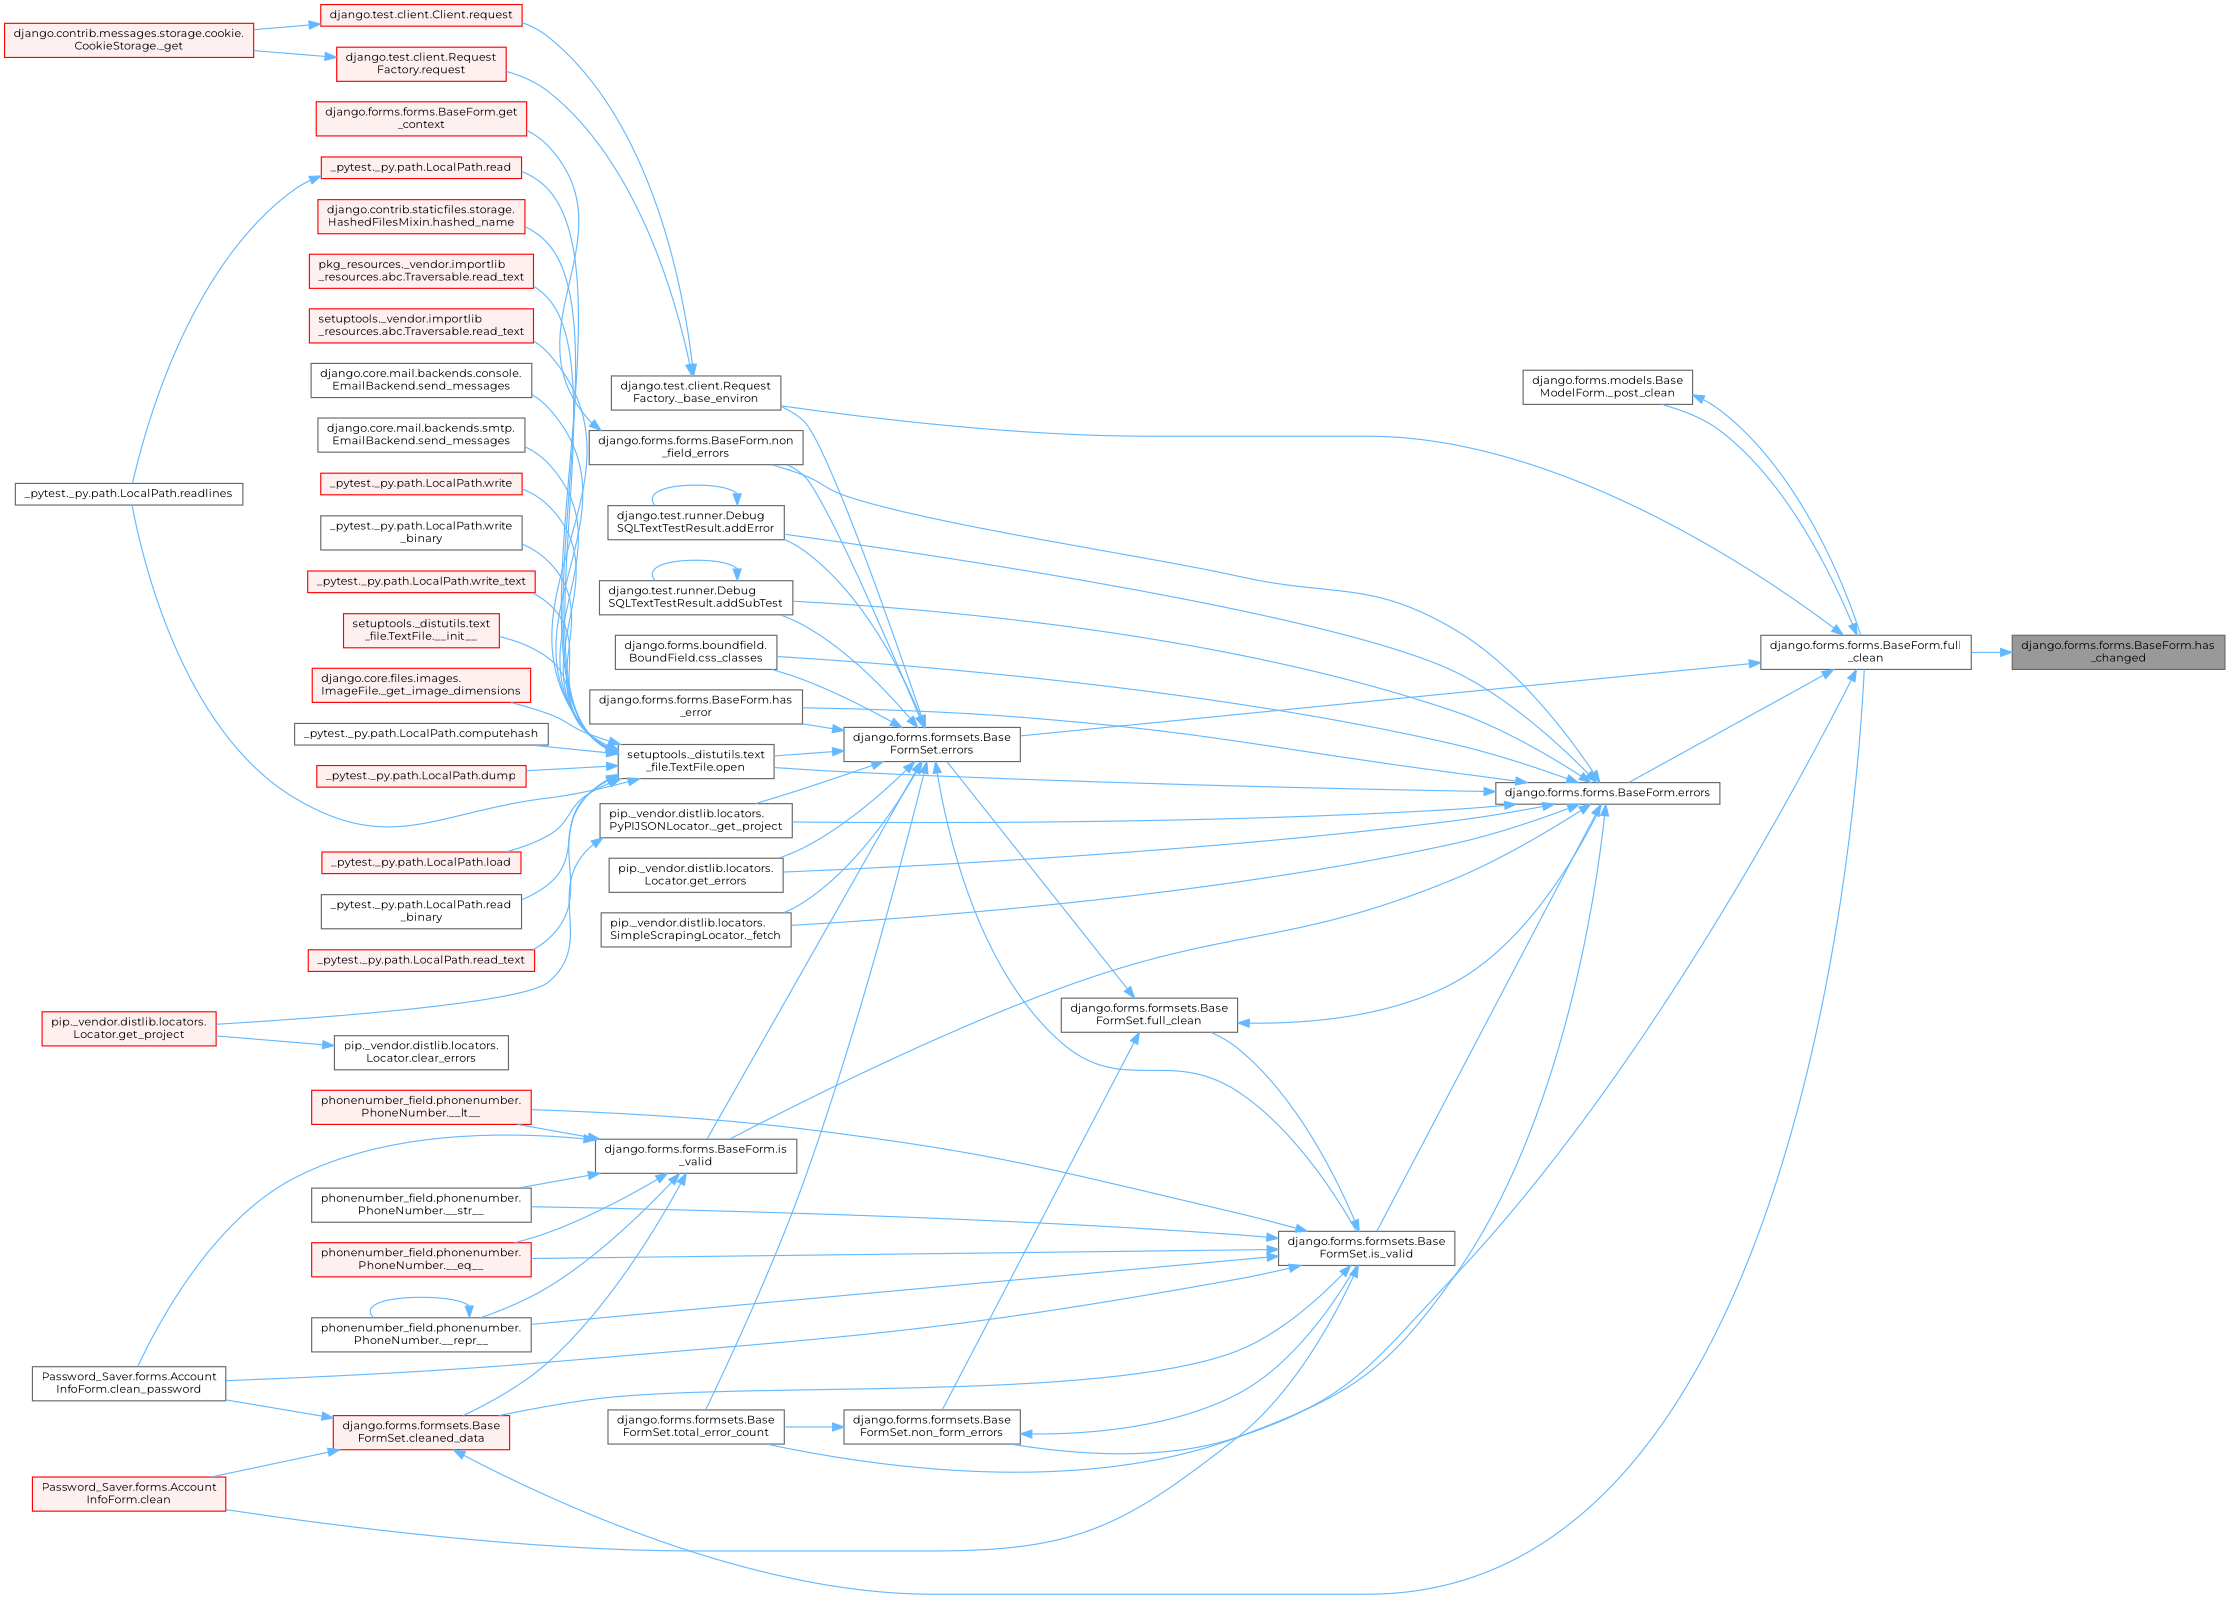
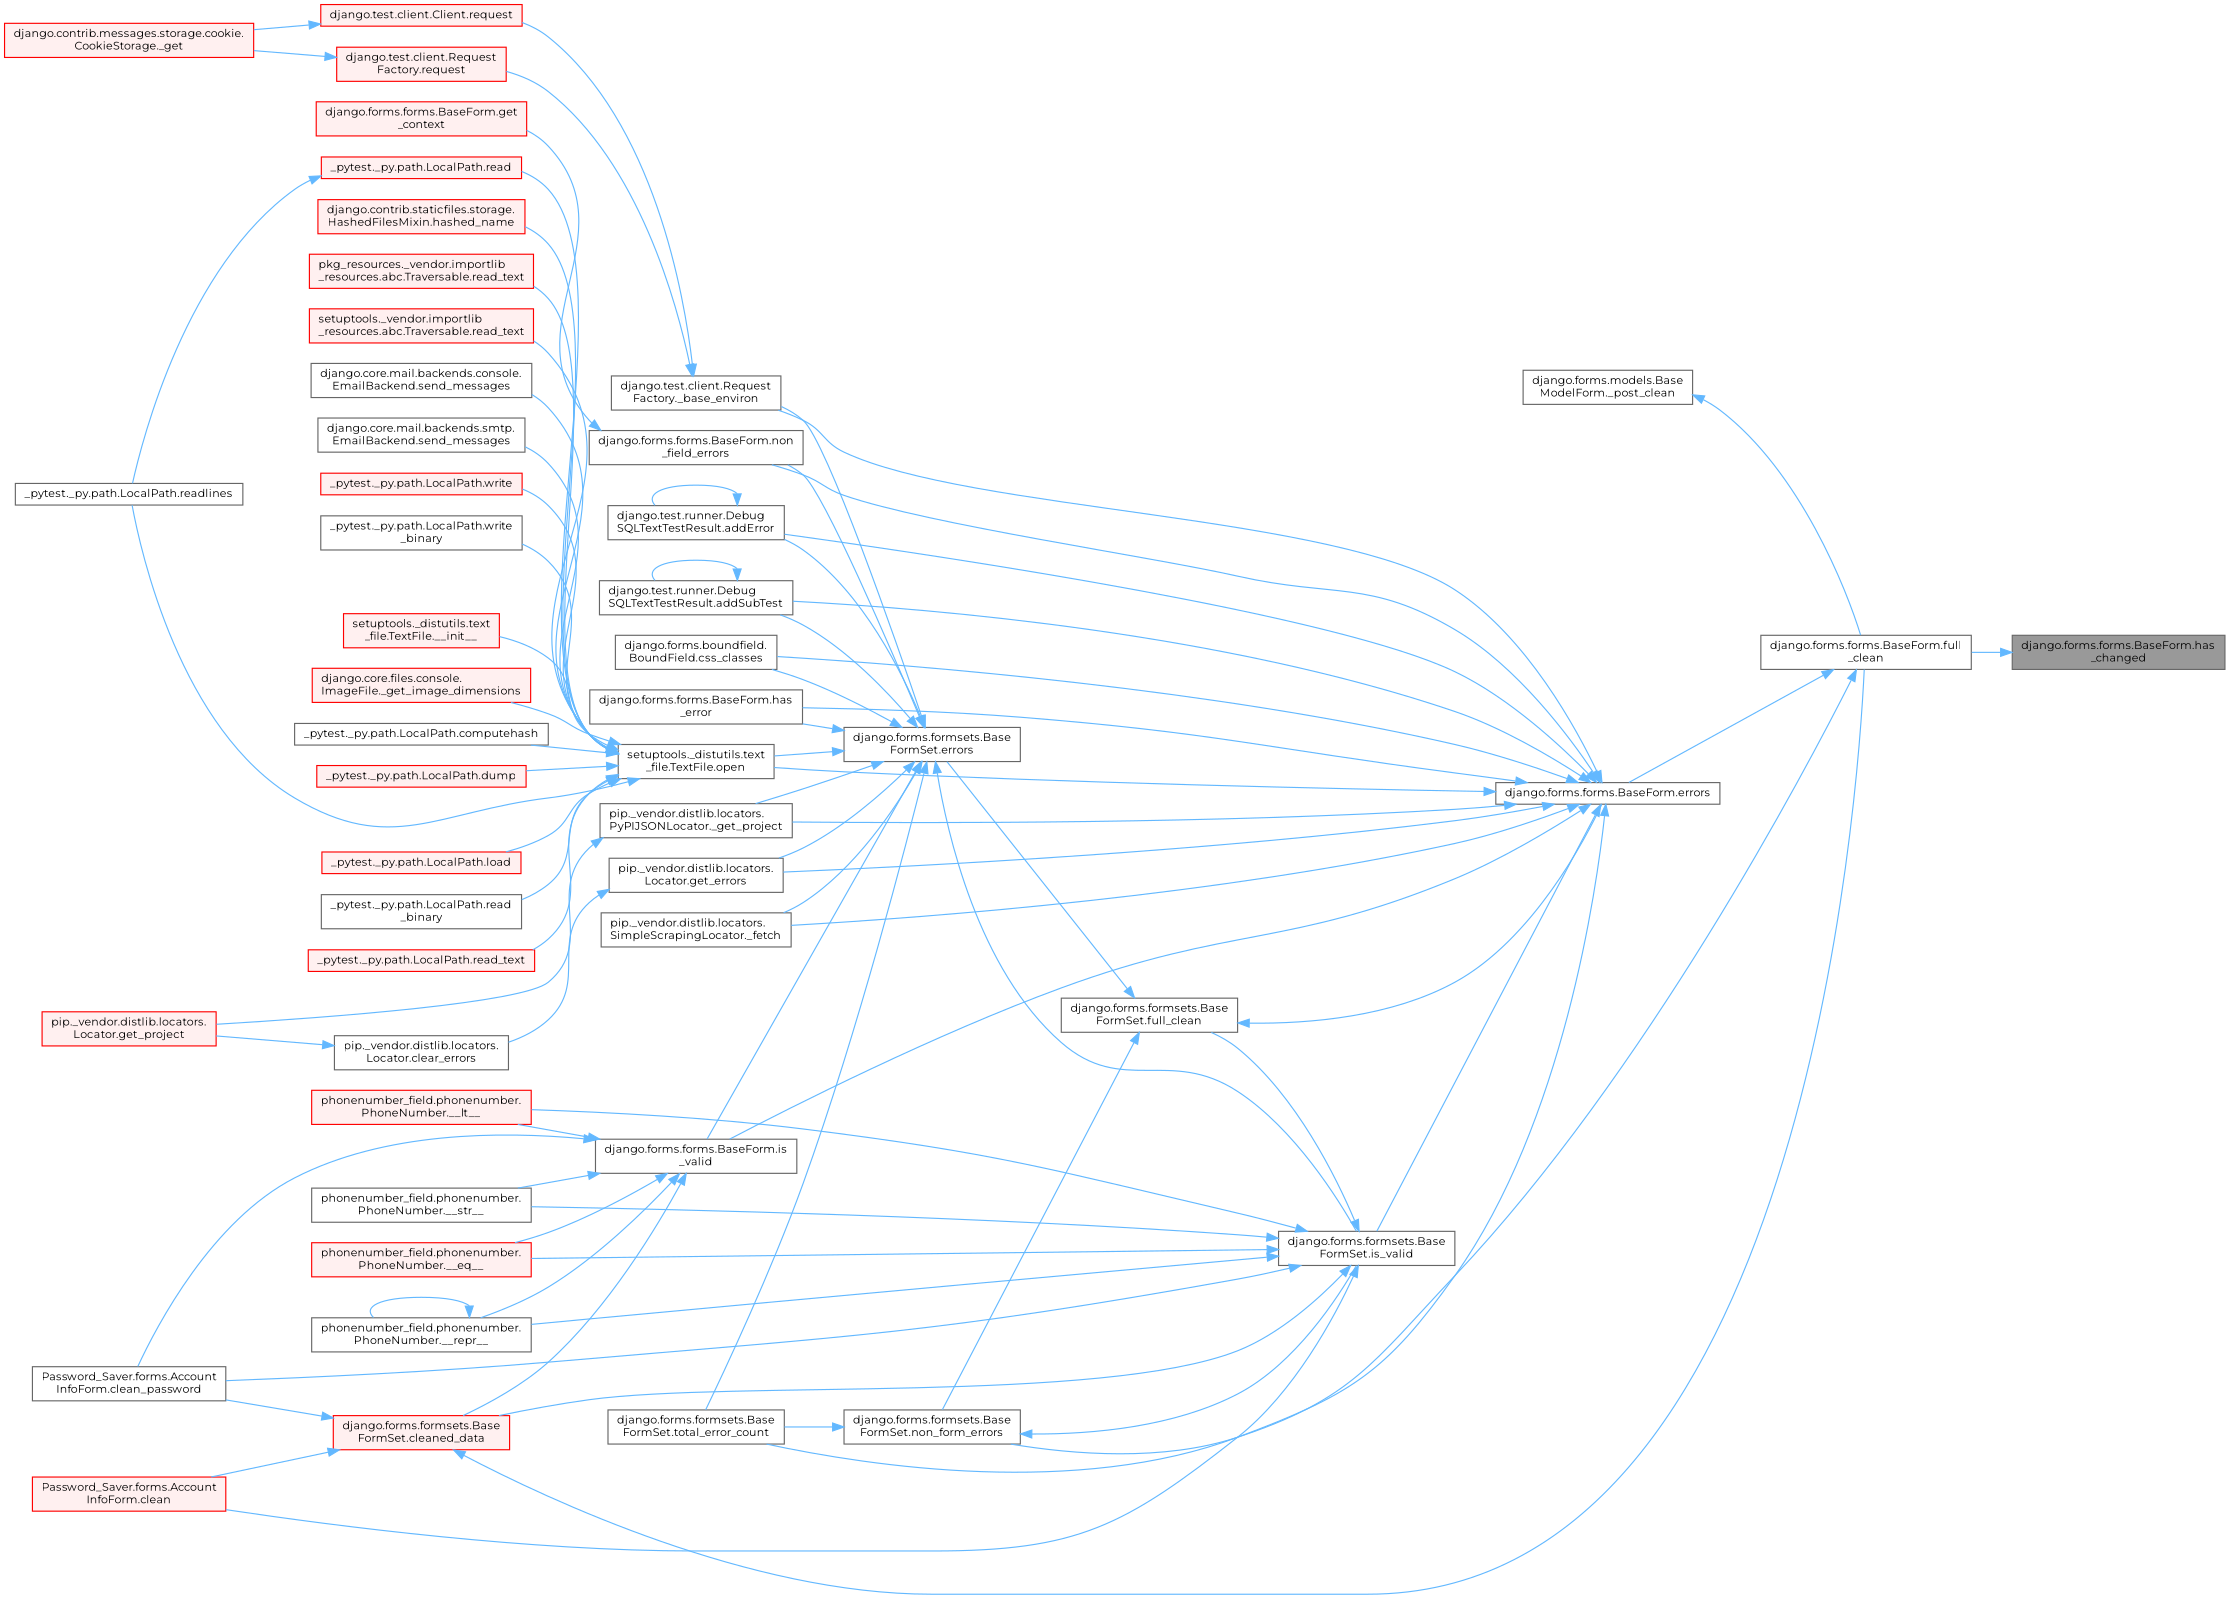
edge "django.test.client.Request Factory._base_environ" -> "django.forms.forms.BaseForm.full _clean": now "django.test.client.Request Factory._base_environ" -> "django.forms.forms.BaseForm.errors"
edge "django.forms.models.Base ModelForm._post_clean" -> "django.forms.forms.BaseForm.full _clean": removed
node "_pytest._py.path.LocalPath.write_text": removed
node "django.core.files.images. ImageFile._get_image_dimensions": label "django.core.files.images. ImageFile._get_image_dimensions" -> "django.core.files.console. ImageFile._get_image_dimensions"
edge "django.forms.formsets.Base FormSet.errors" -> "django.forms.forms.BaseForm.full _clean": removed
edge "pip._vendor.distlib.locators. Locator.clear_errors" -> "pip._vendor.distlib.locators. Locator.get_errors": added
